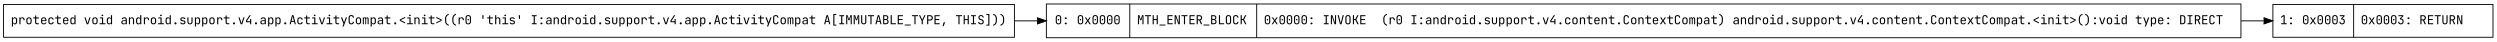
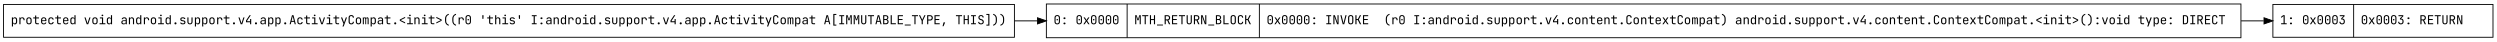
node "0: 0x0000": text "MTH_ENTER_BLOCK" -> "MTH_RETURN_BLOCK"
